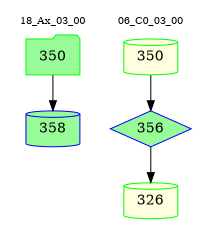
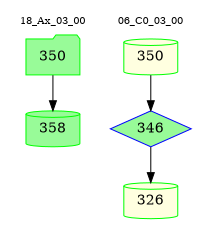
node "358": color blue -> green
node "356": label "356" -> "346"
